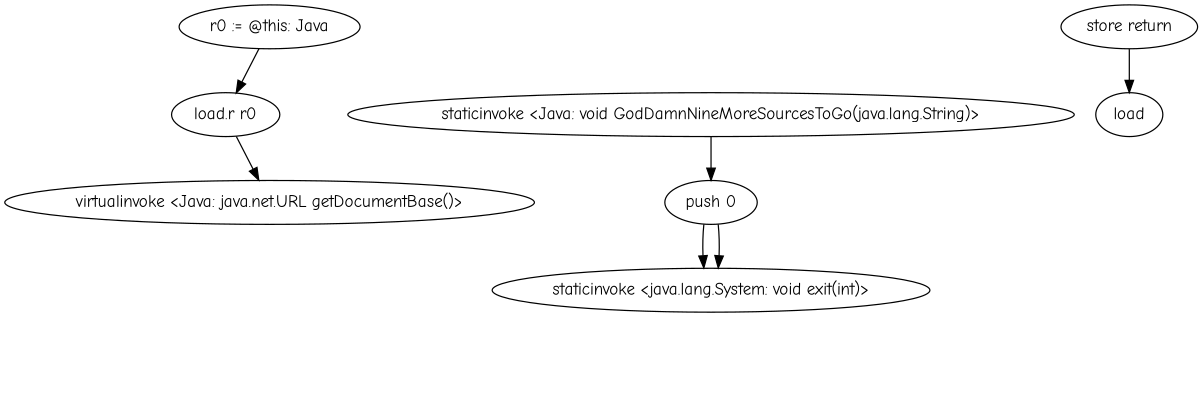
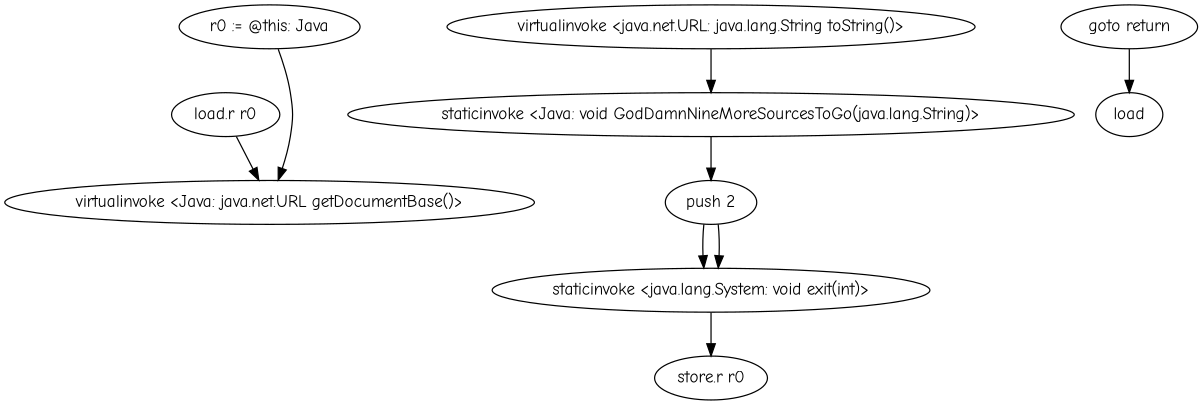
node "virtualinvoke <java.net.URL: java.lang.String toString()>": added
node "store return": label "store return" -> "goto return"
edge "r0 := @this: Java" -> "load.r r0": now "r0 := @this: Java" -> "virtualinvoke <Java: java.net.URL getDocumentBase()>"
node "push 0": label "push 0" -> "push 2"
node "store.r r0": added
